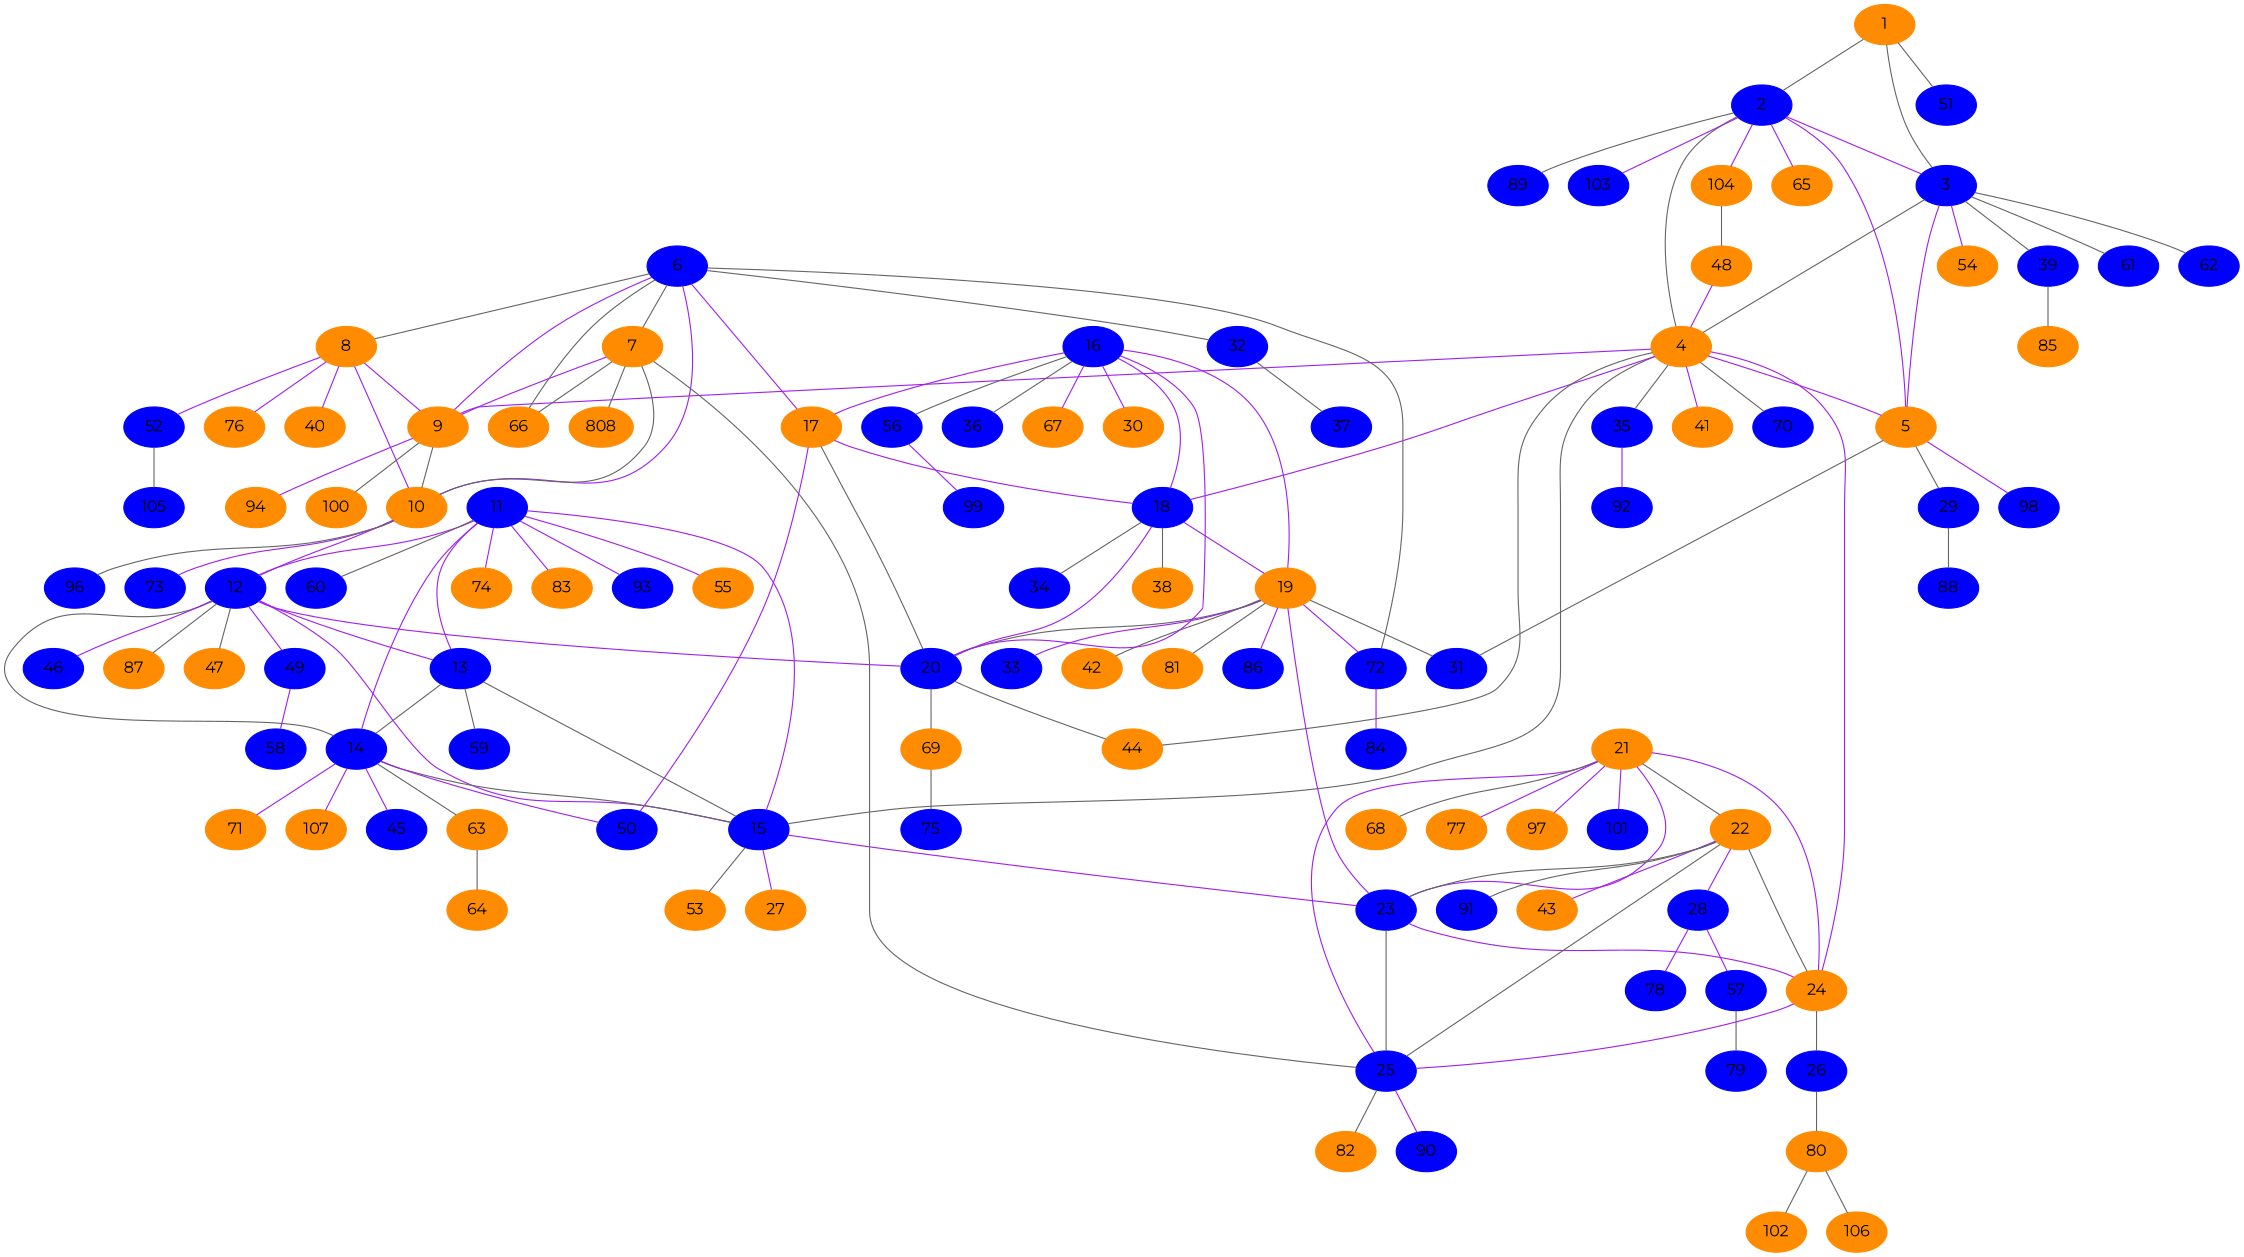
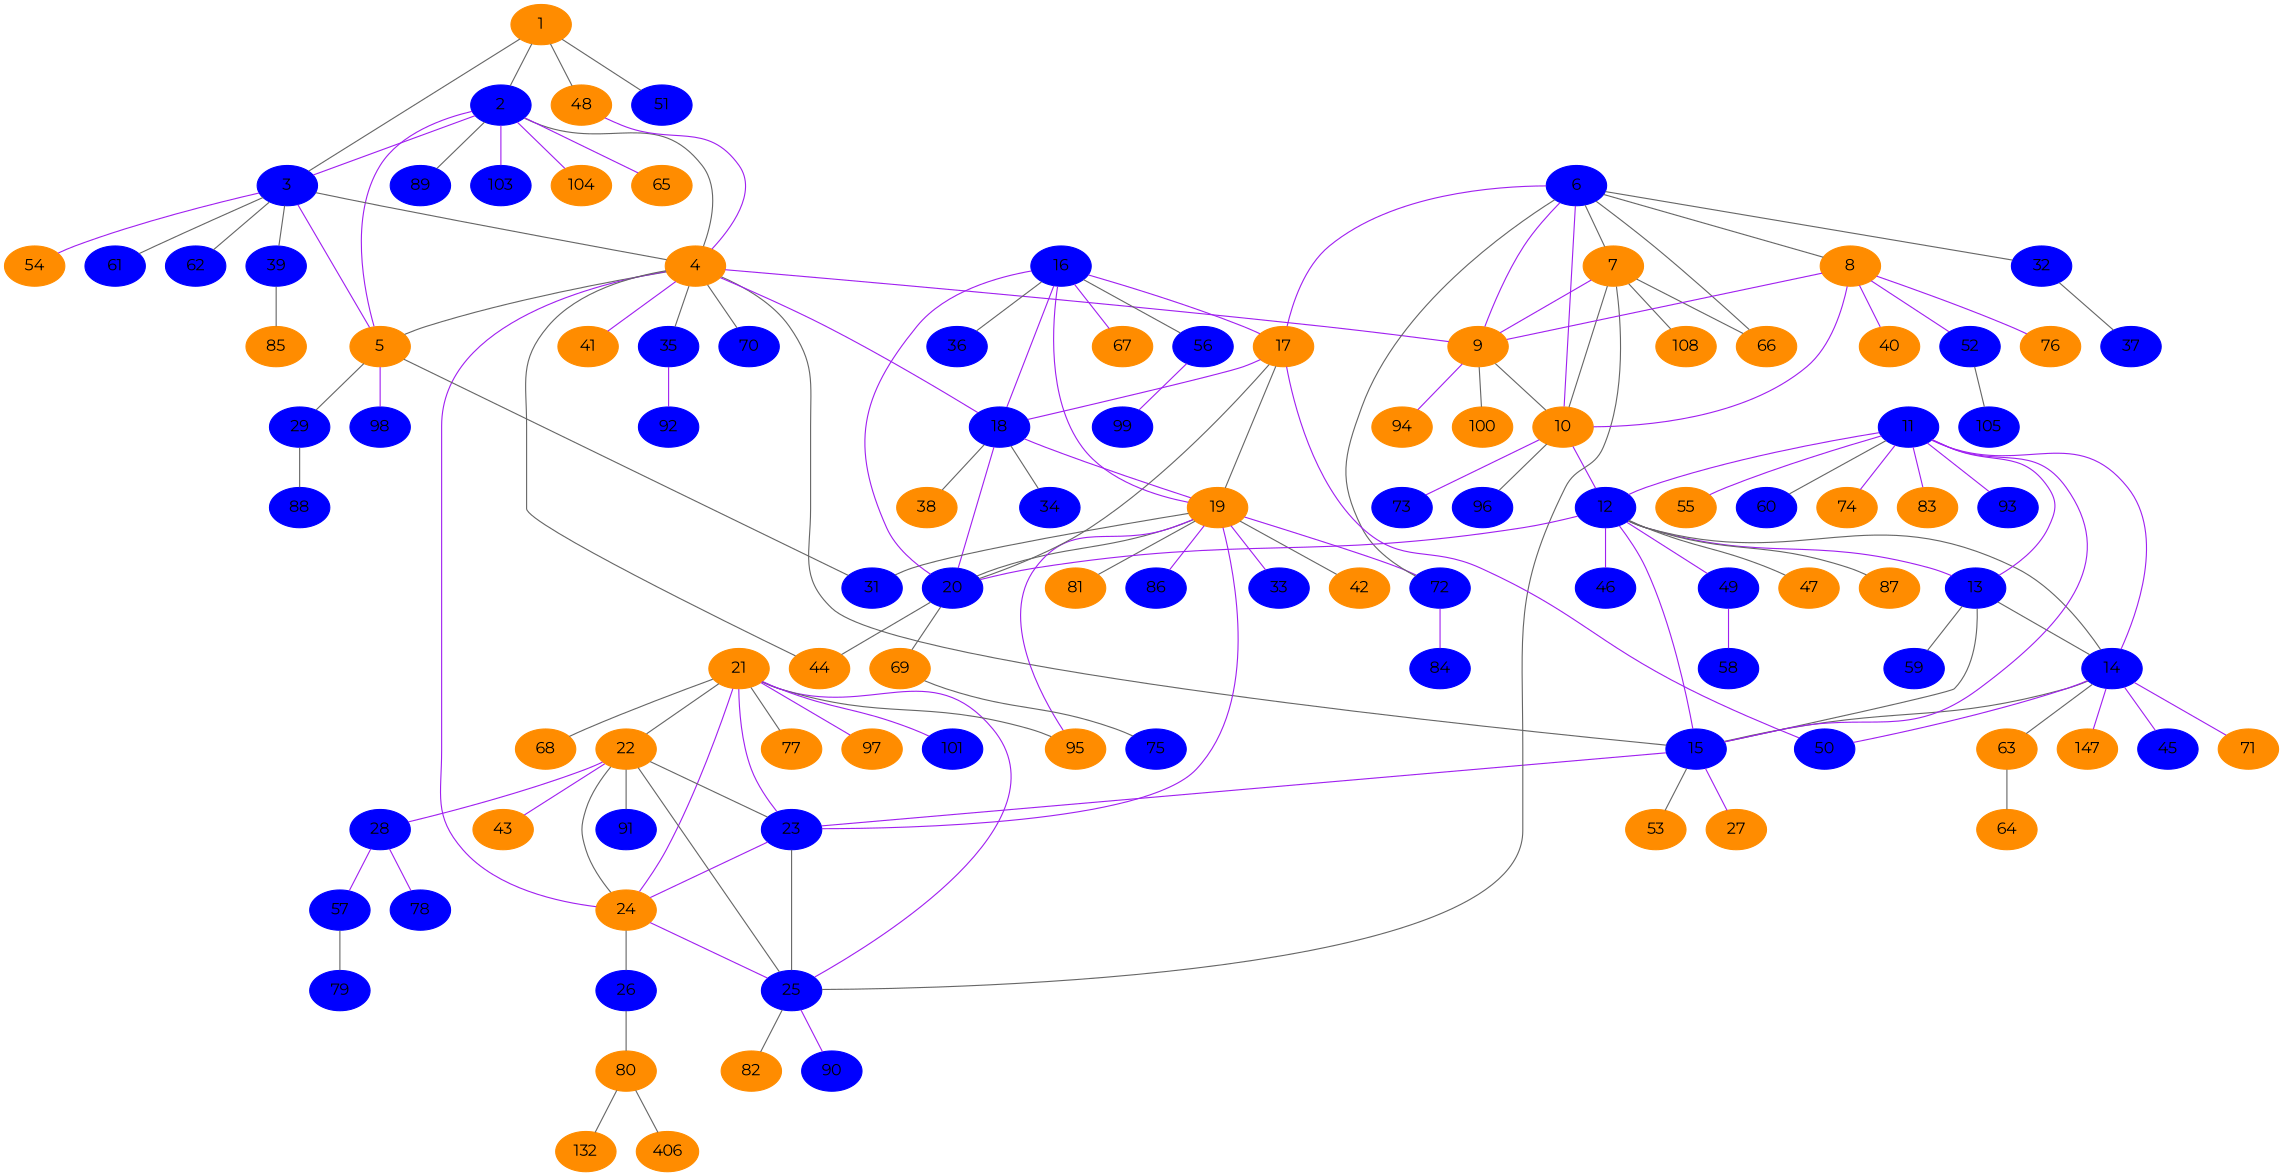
edge "104" -- "48": now "1" -- "48"
edge "4" -- "5": color purple -> gray40
node "808": label "808" -> "108"
node "30": removed
edge "17" -- "19": added
node "95": added
edge "21" -- "77": color purple -> gray40
node "107": label "107" -> "147"
node "102": label "102" -> "132"
node "106": label "106" -> "406"
